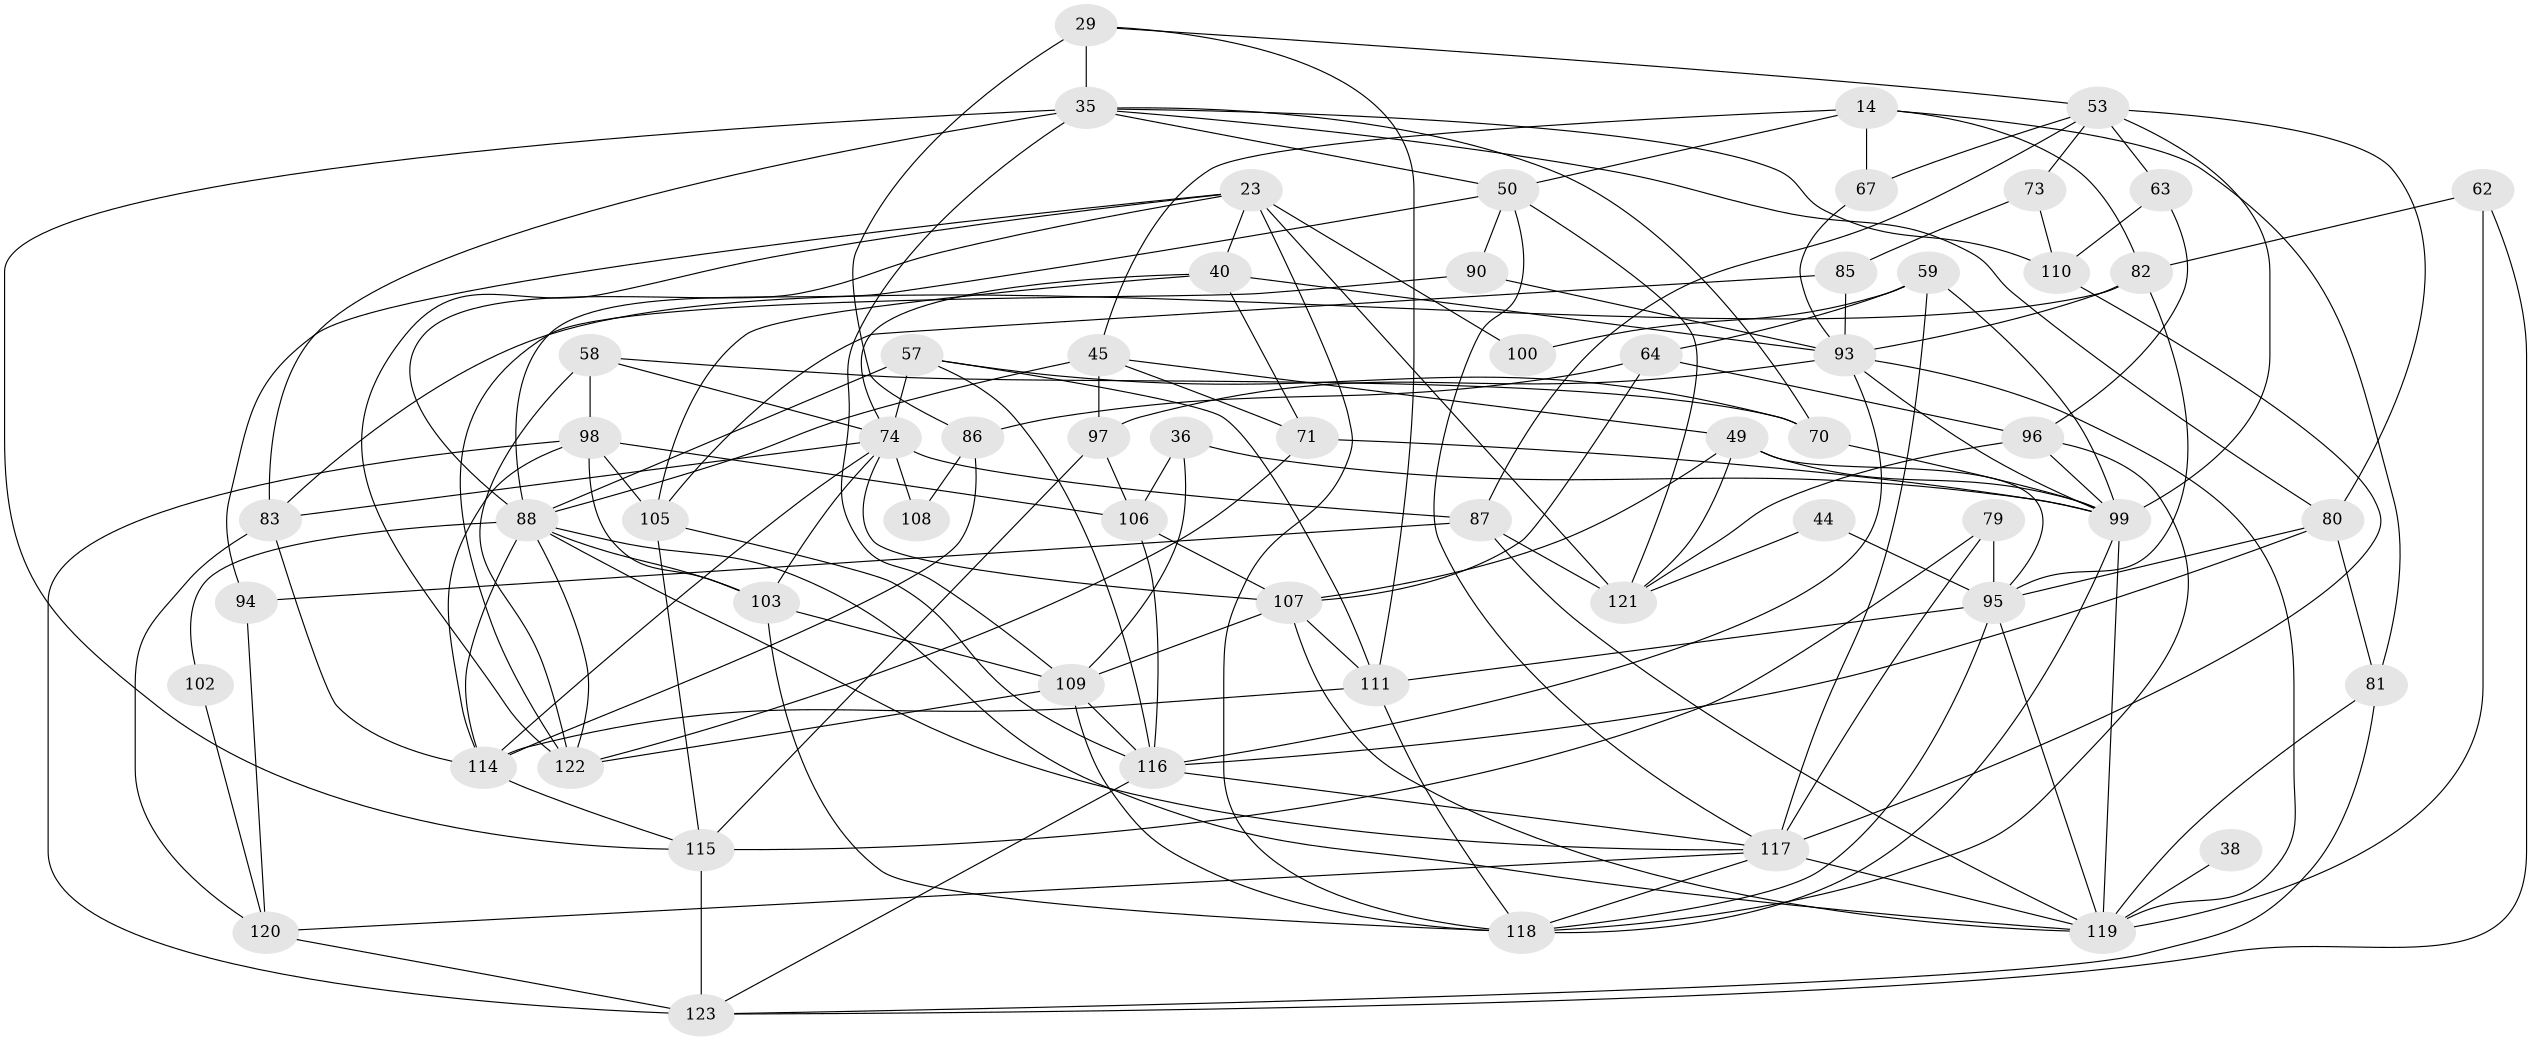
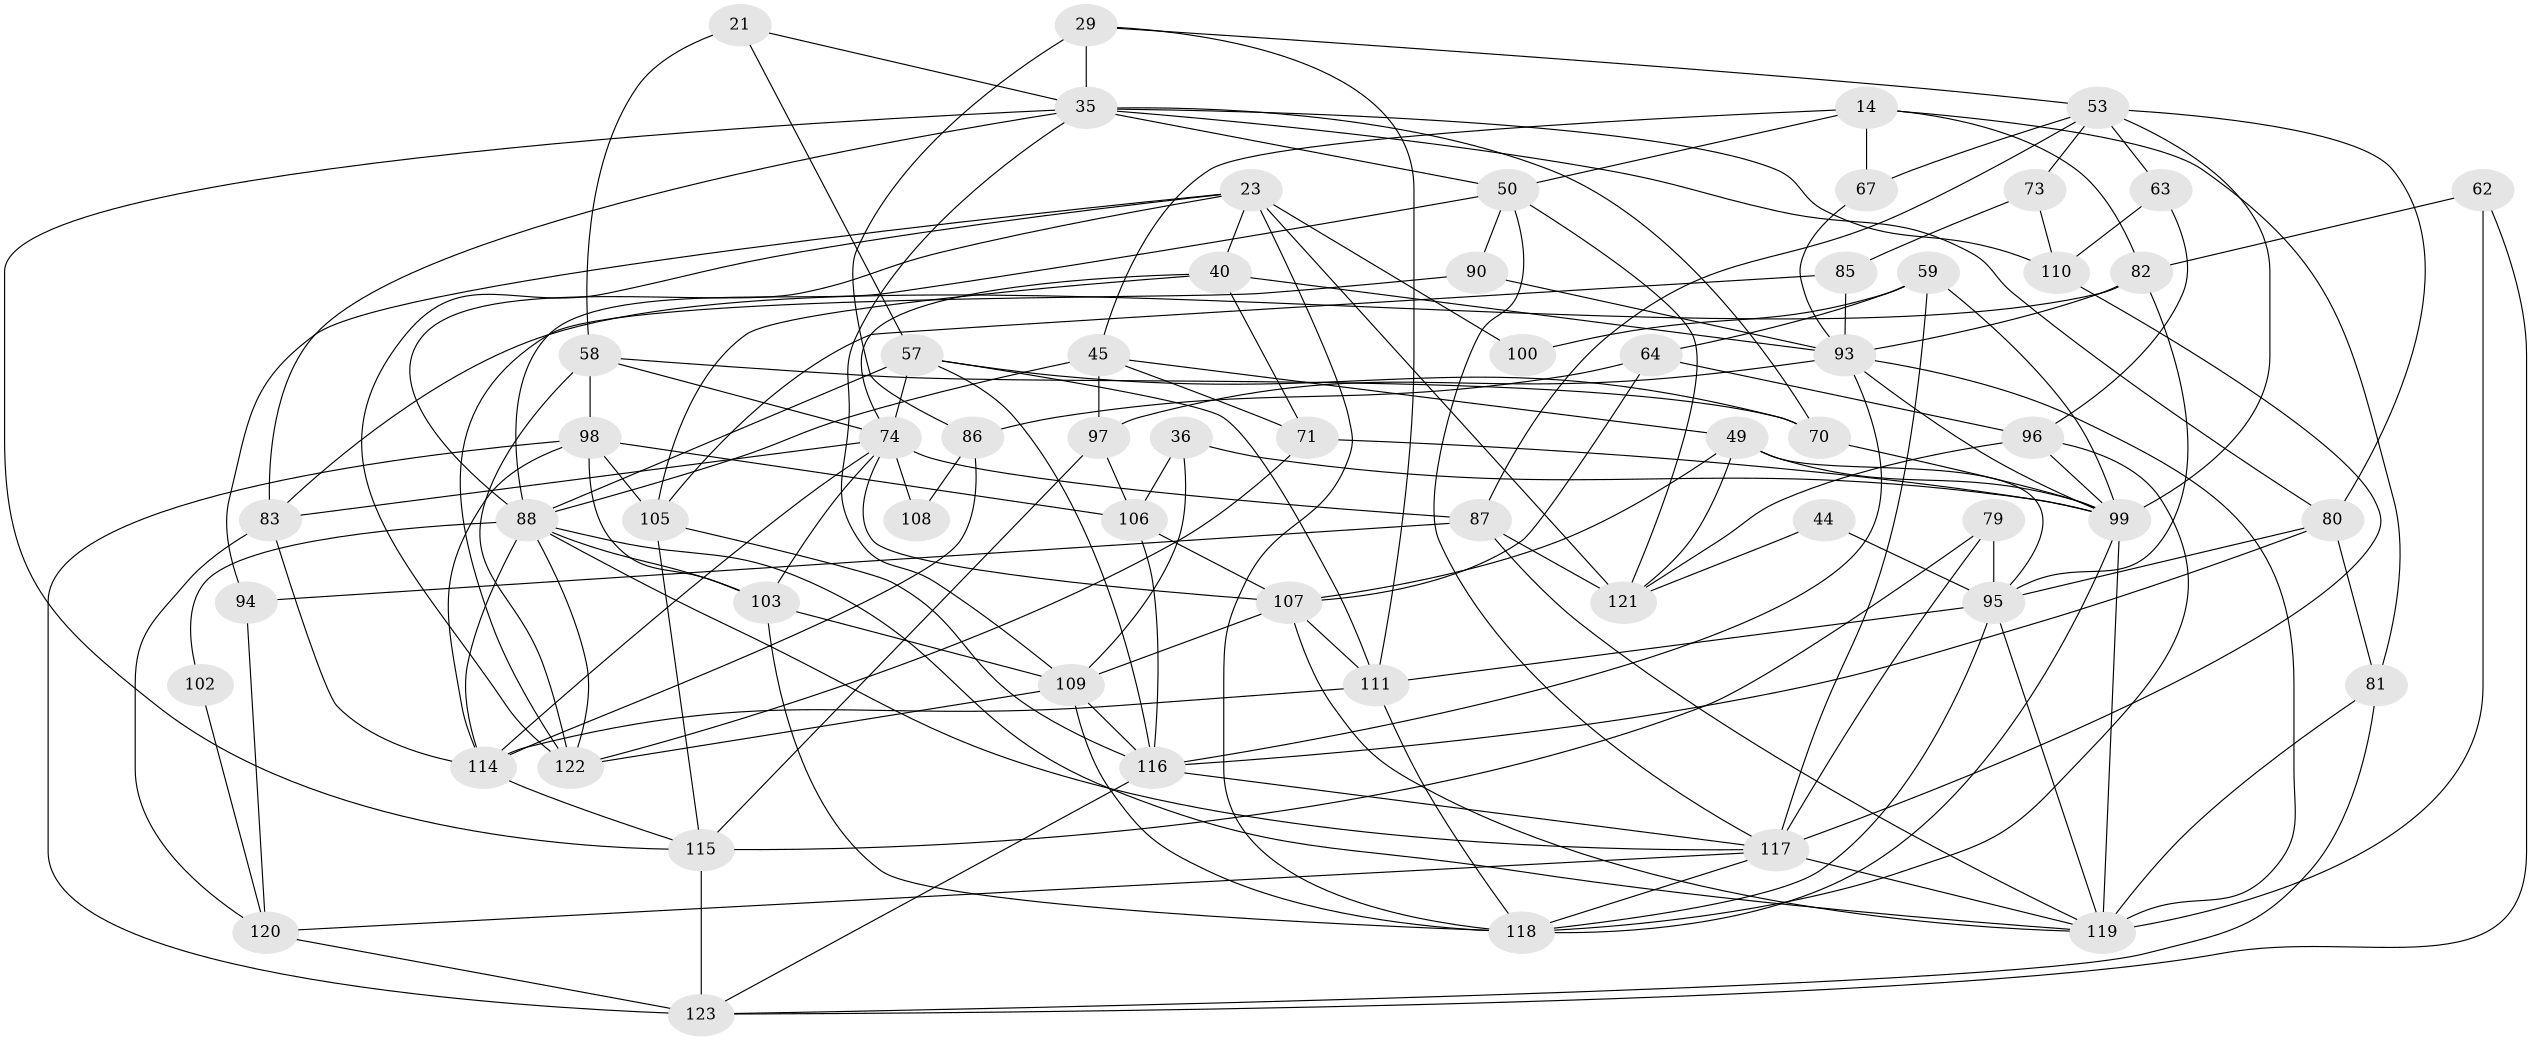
node "21": added
node "38": removed
